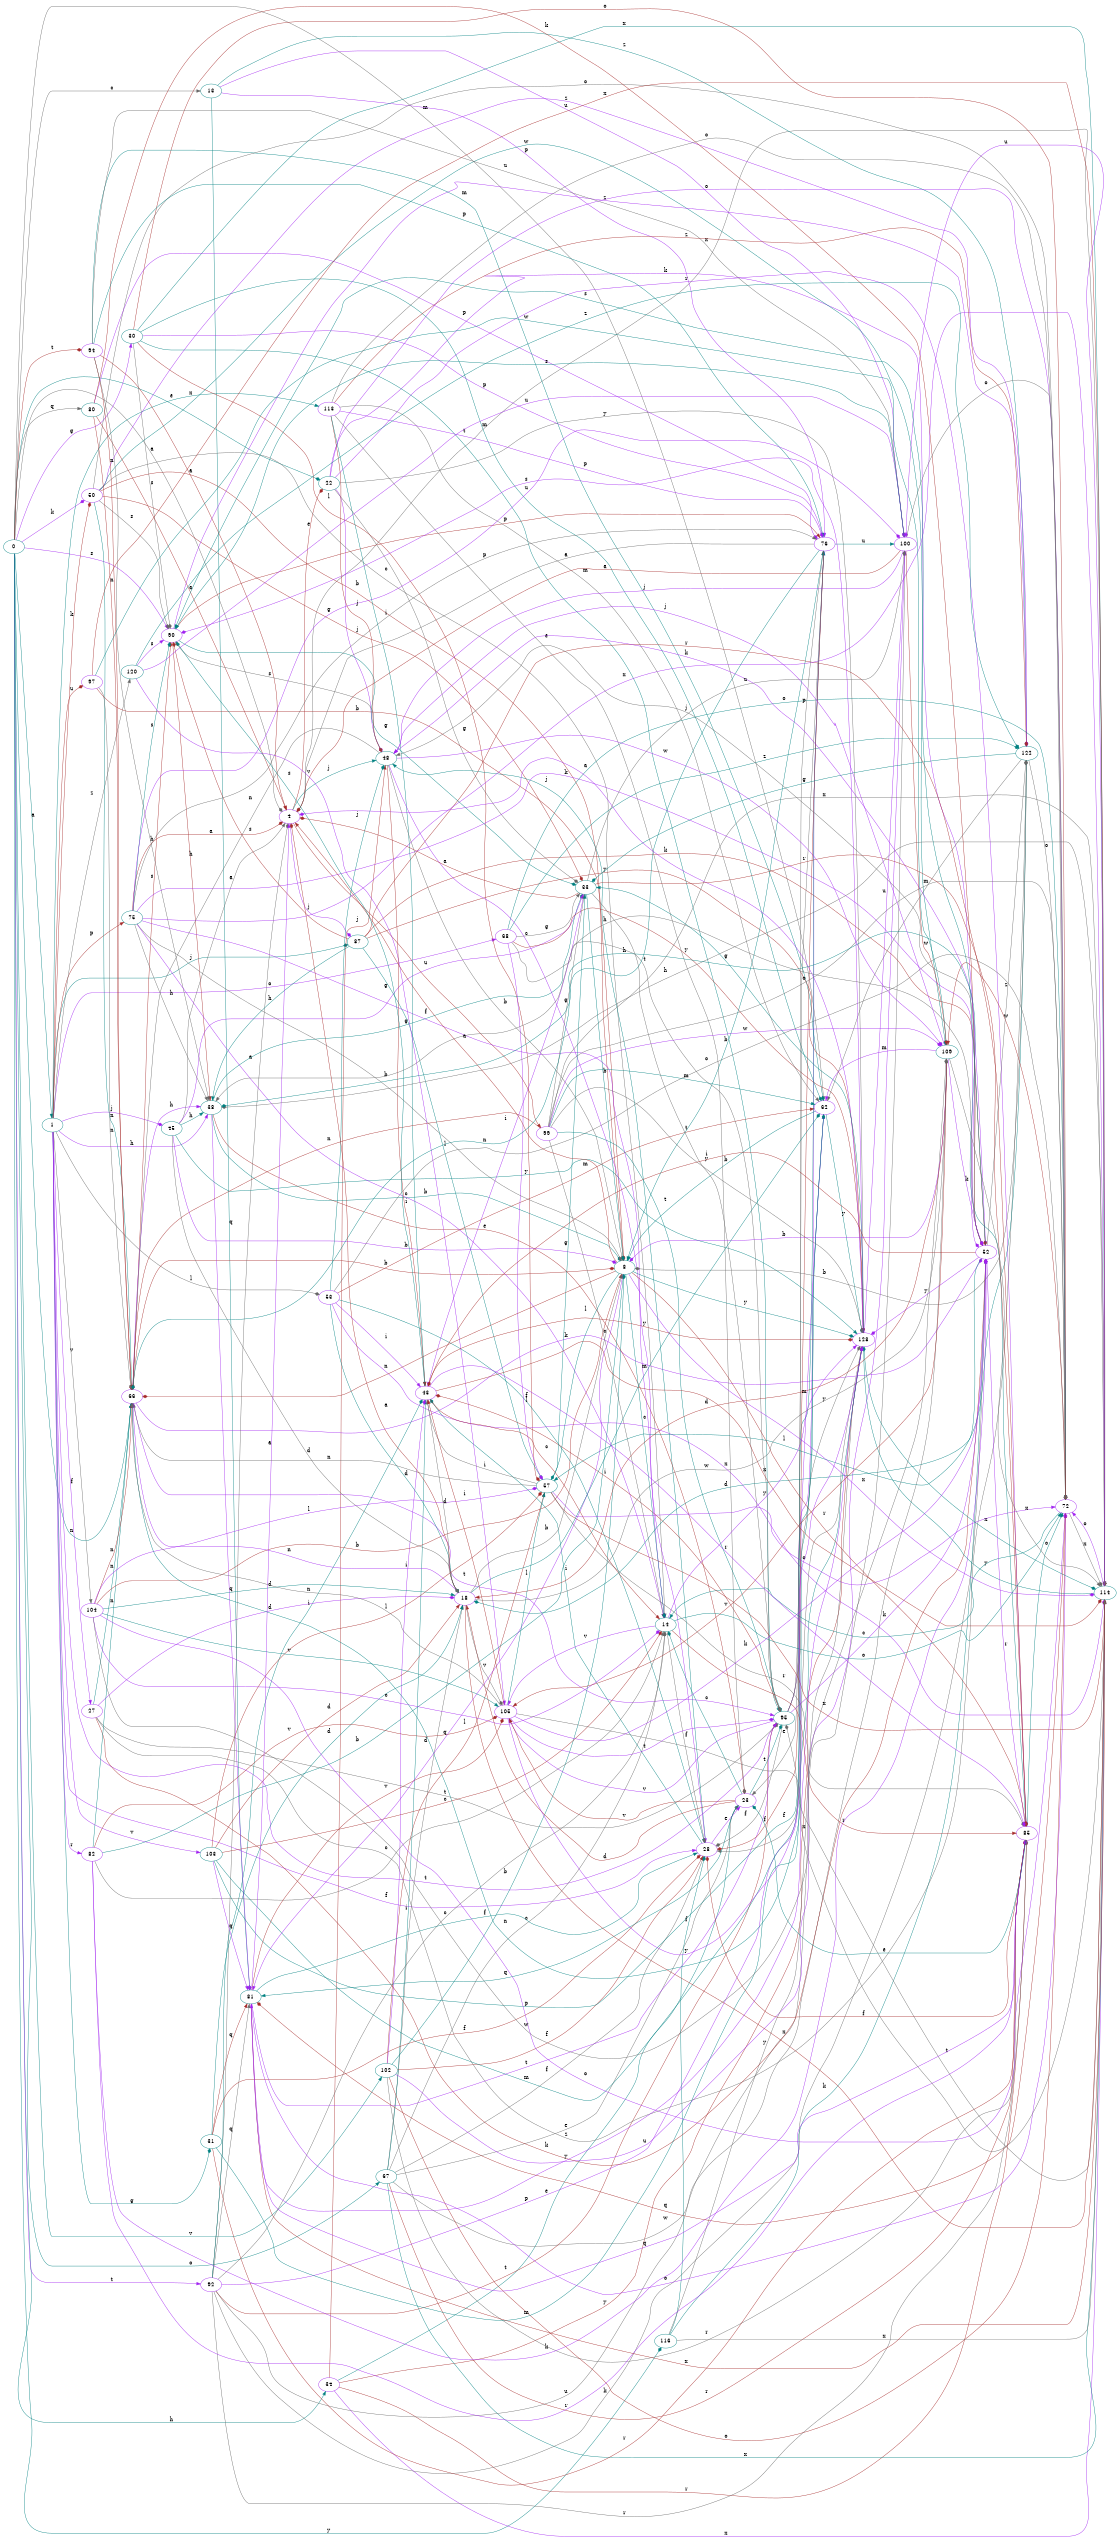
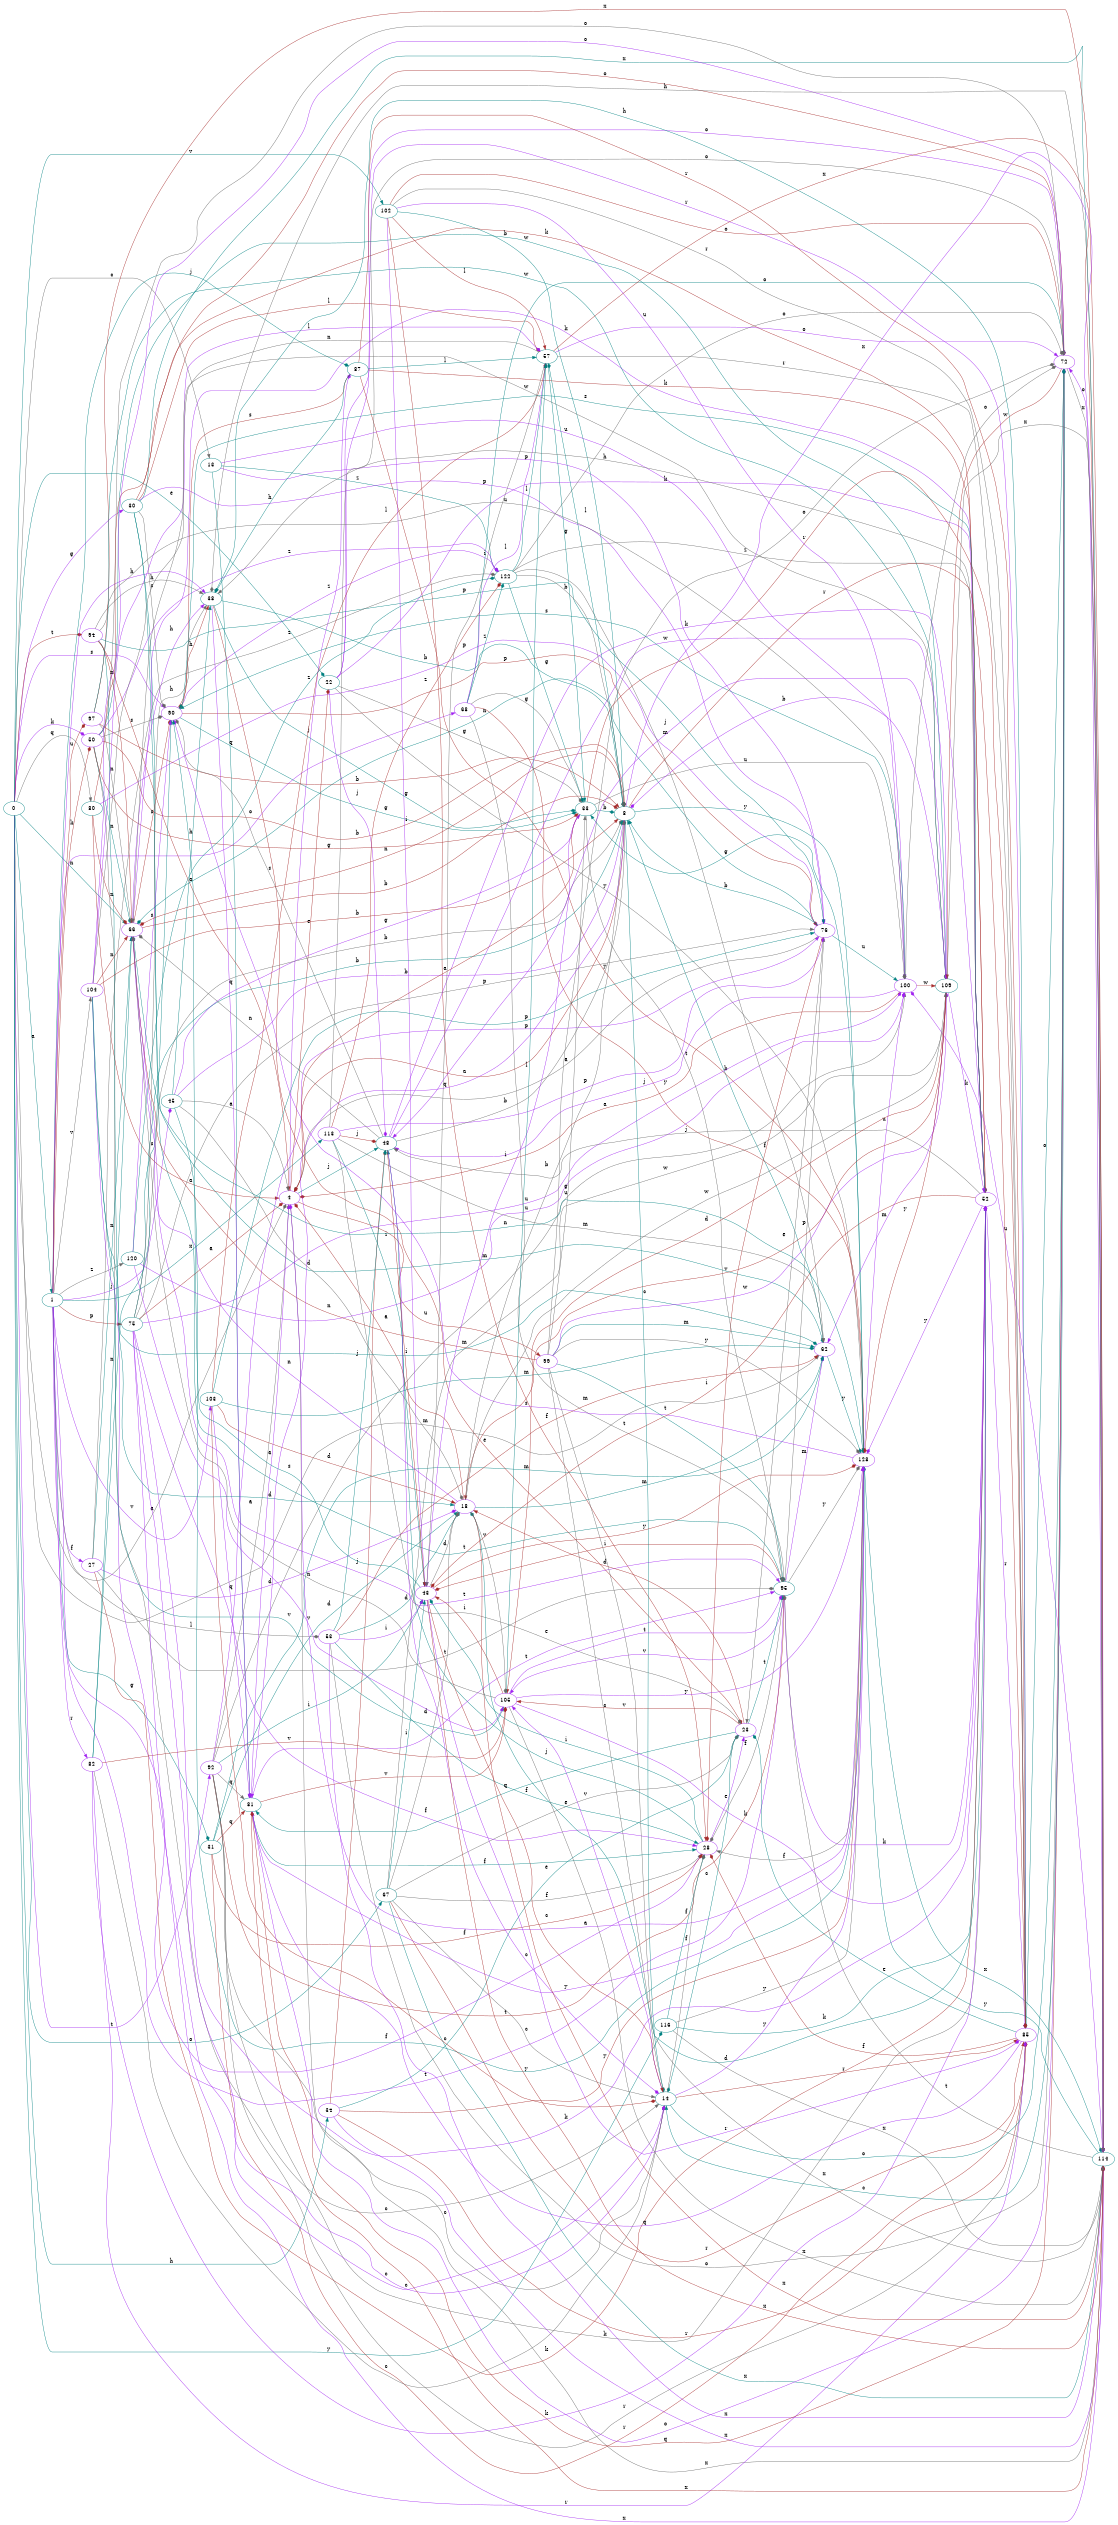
edge "52" -> "122": reversed
edge "109" -> "128": added, label "y"
